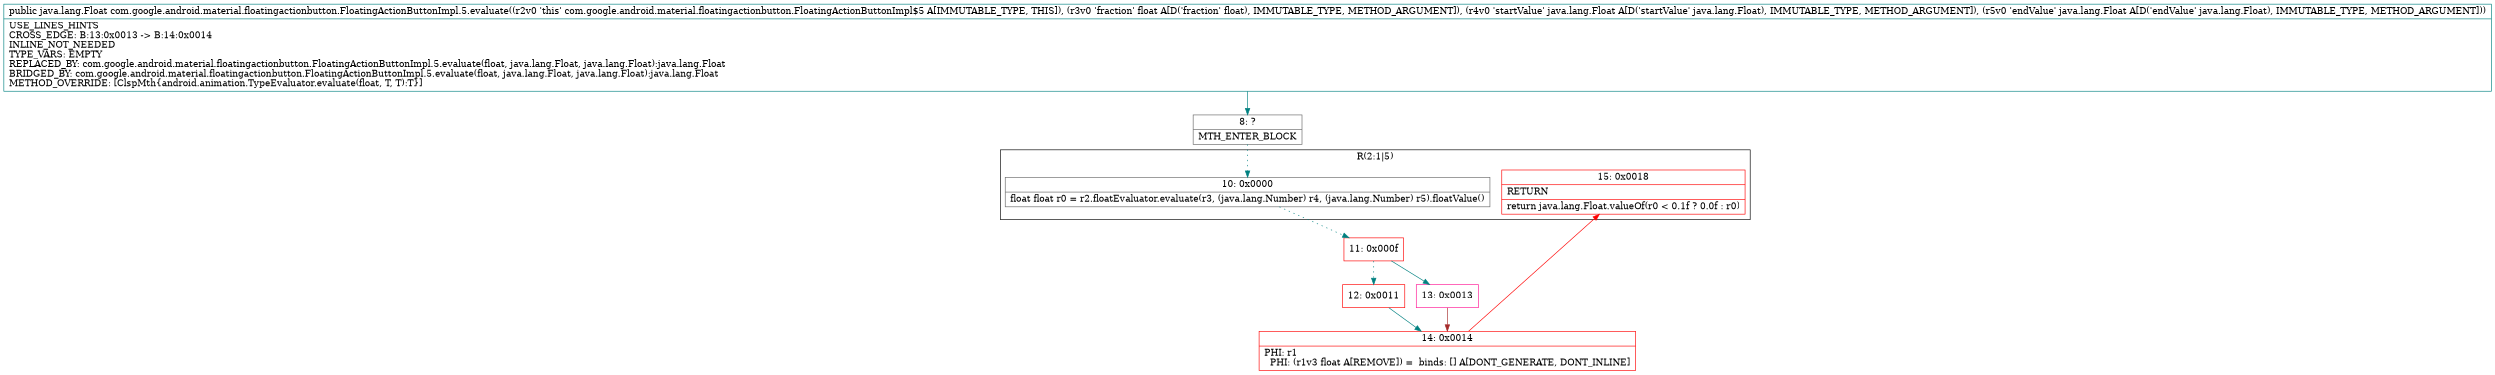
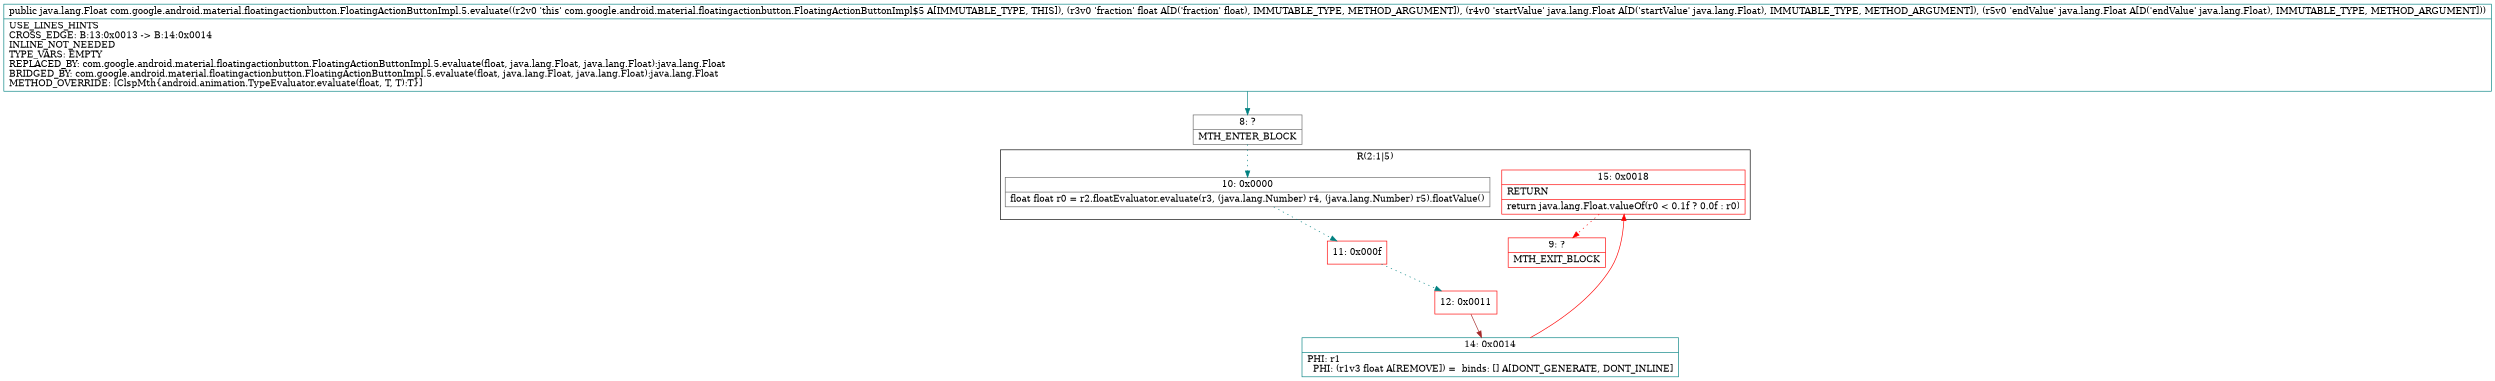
node "9: ?": added
node "13: 0x0013": removed
edge "12: 0x0011" -> "14: 0x0014": color teal -> brown
node "14: 0x0014": color red -> teal
